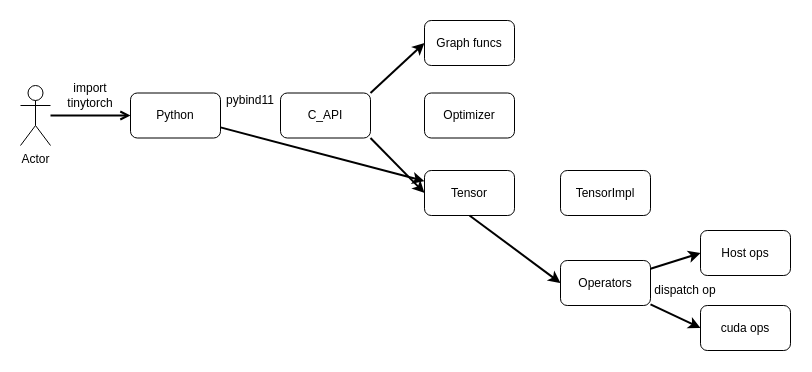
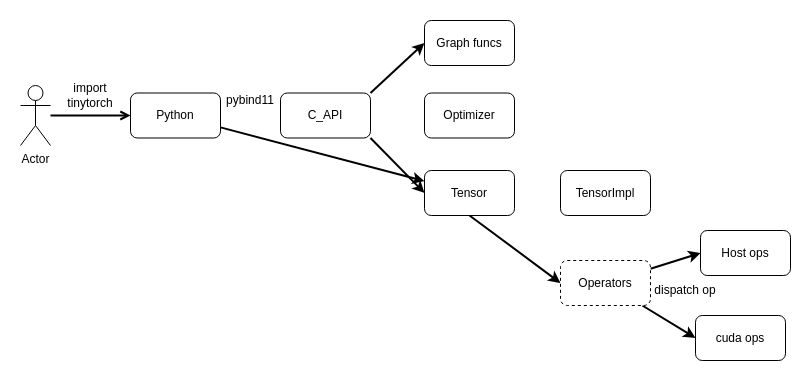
node "Operators": style solid -> dashed
node "cuda ops": moved (746, 328) -> (741, 338)
